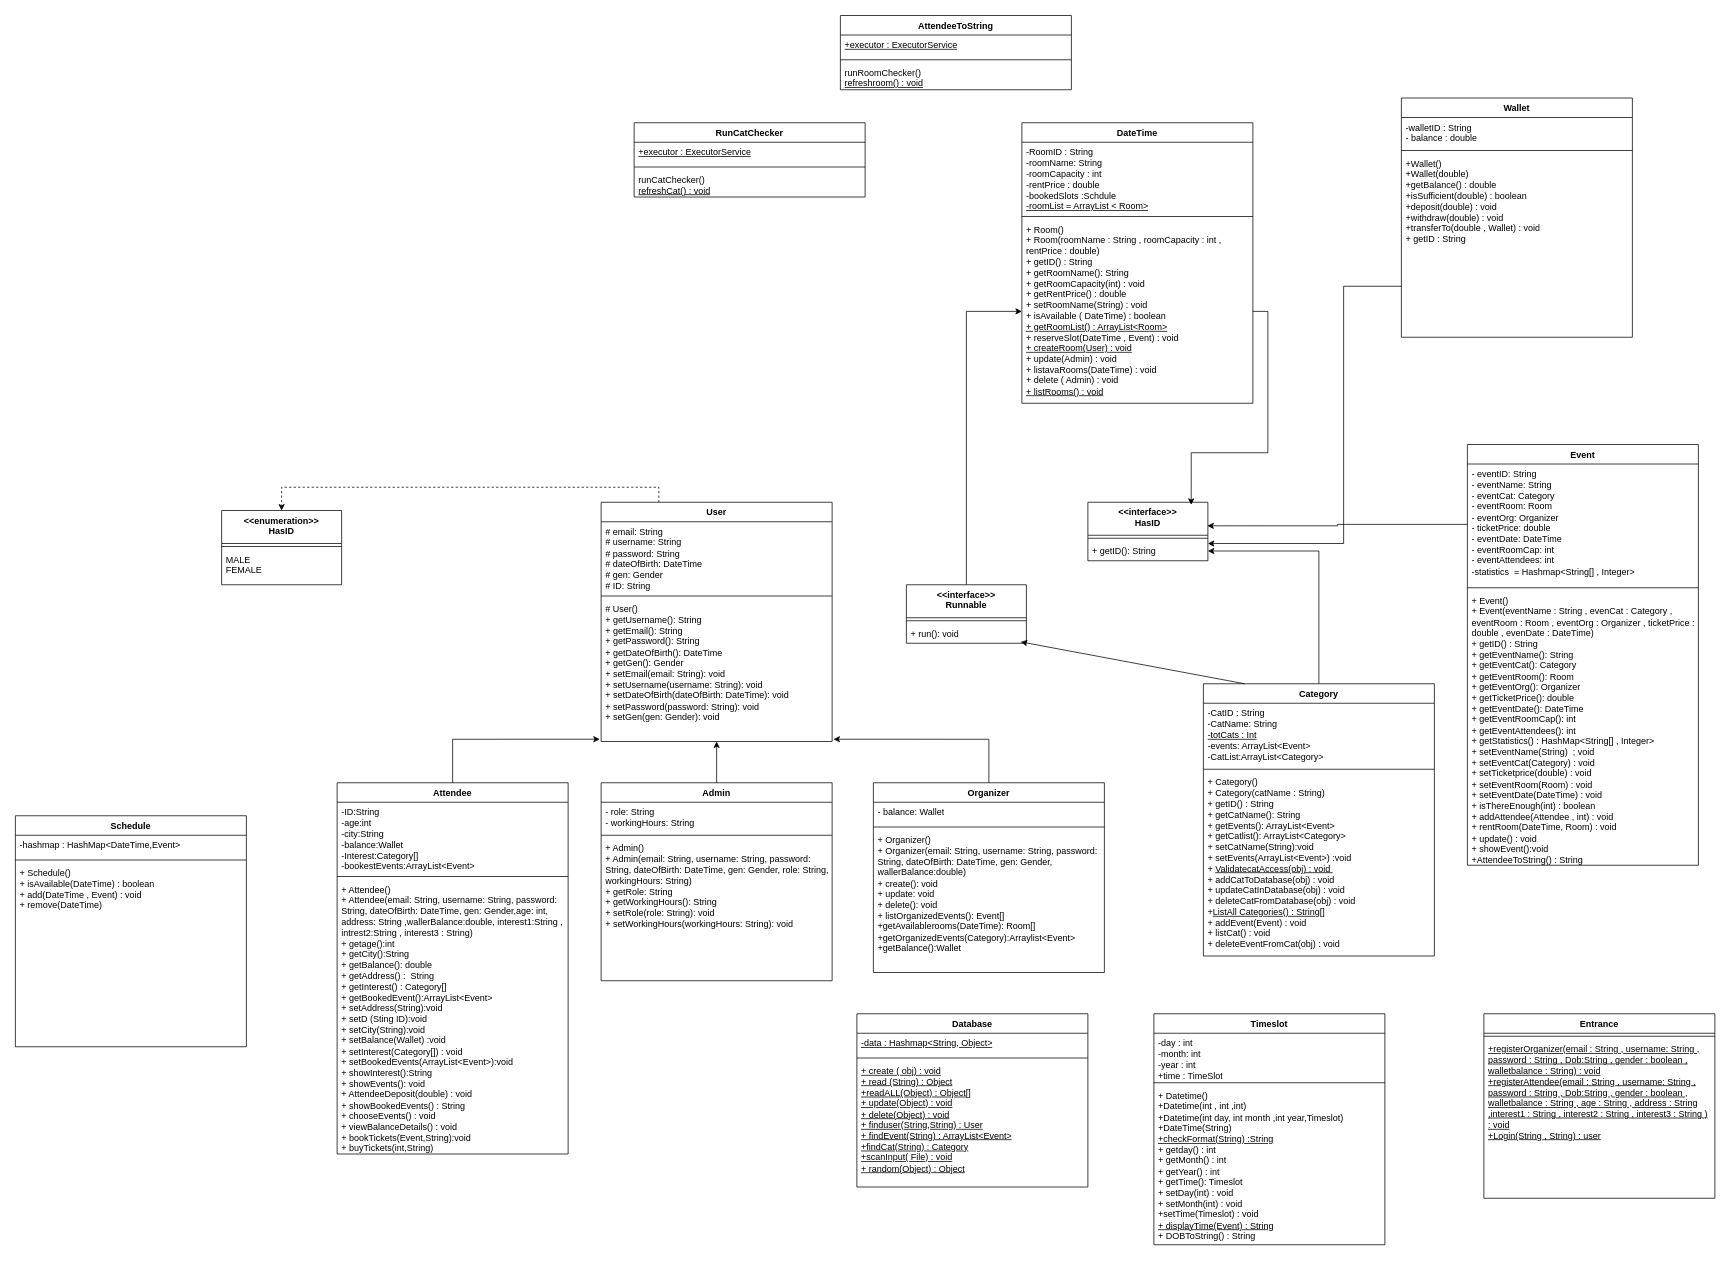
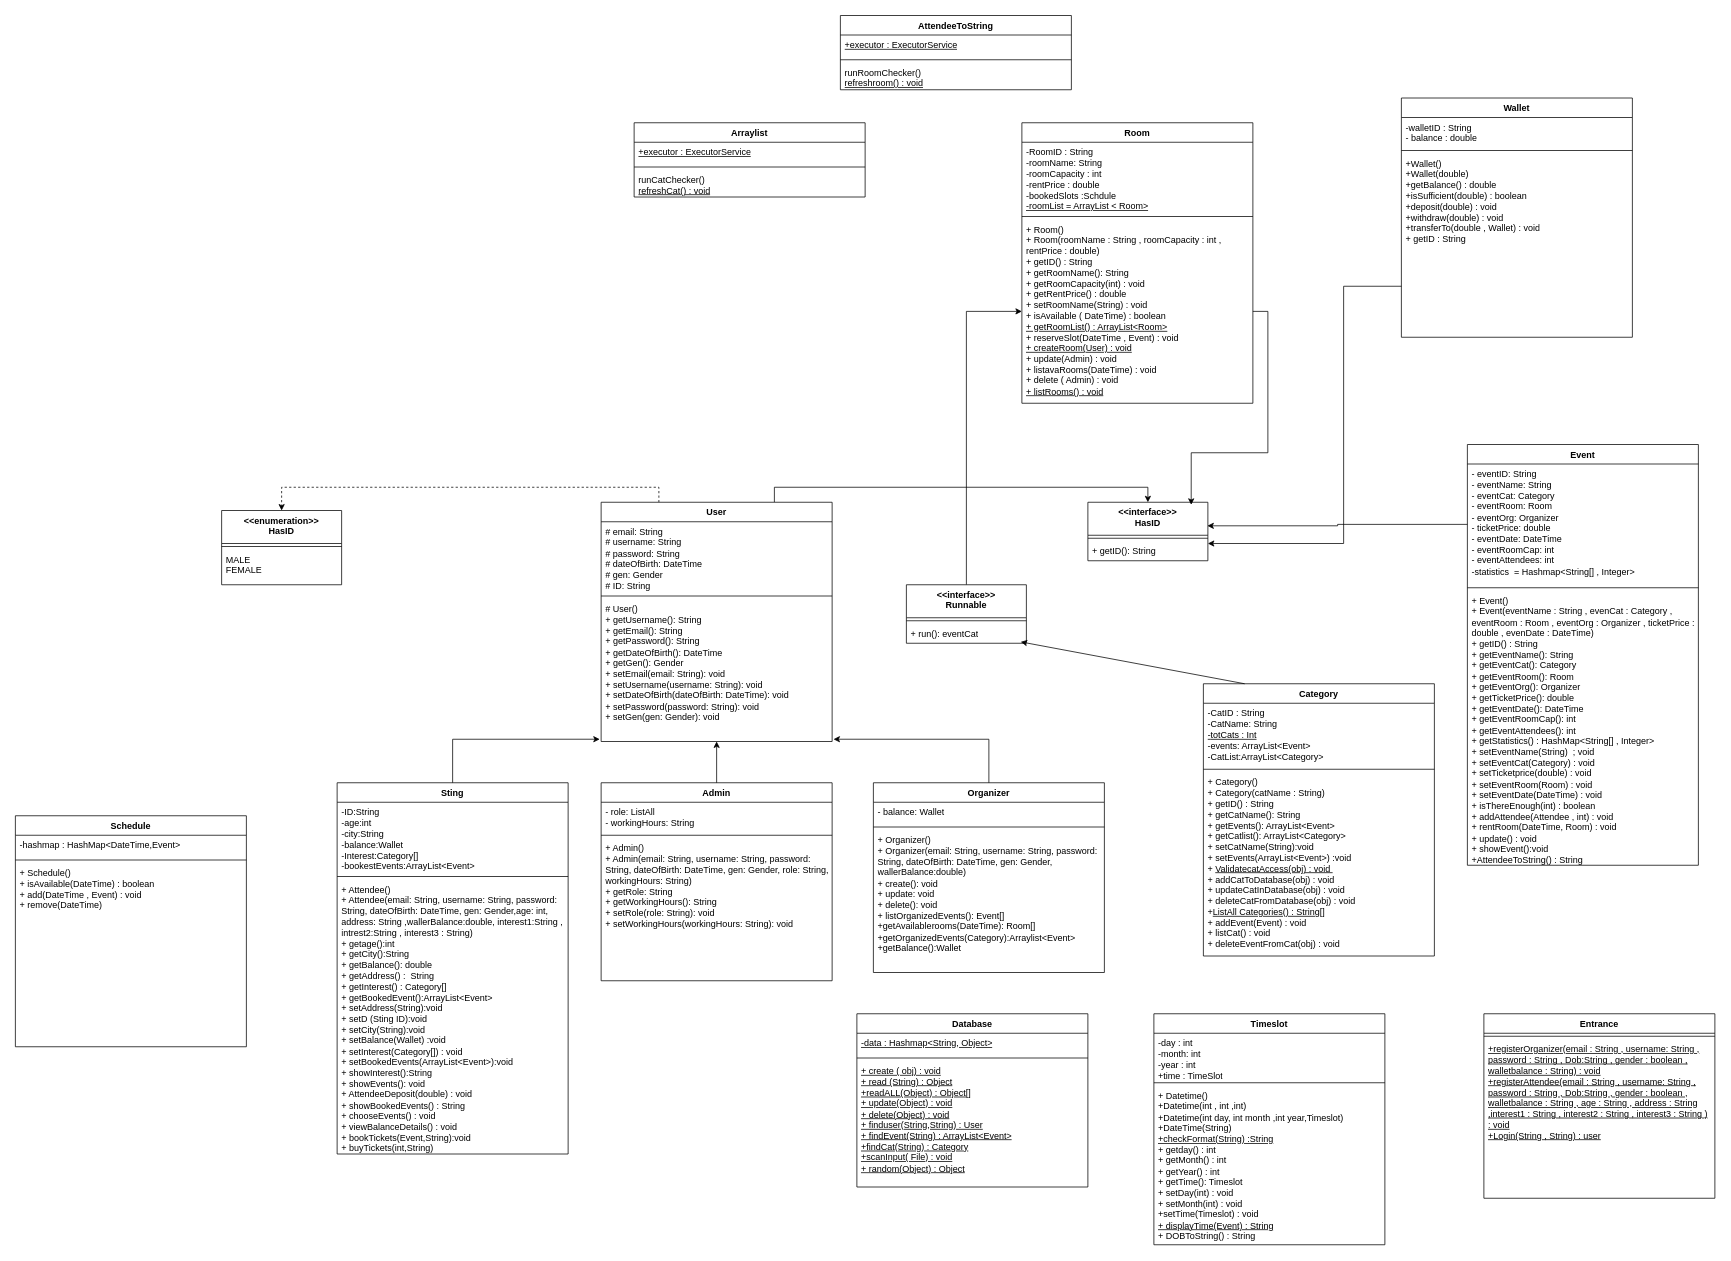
node "RunCatChecker": label "RunCatChecker" -> "Arraylist"
node "DateTime": label "DateTime" -> "Room"
edge "User" -> "<<interface>> HasID": added
edge "Category" -> "+ getID(): String": removed
node "+ run(): void": label "+ run(): void" -> "+ run(): eventCat"
node "Attendee": label "Attendee" -> "Sting"
node "- role: String - workingHours: String": label "- role: String - workingHours: String" -> "- role: ListAll - workingHours: String"
